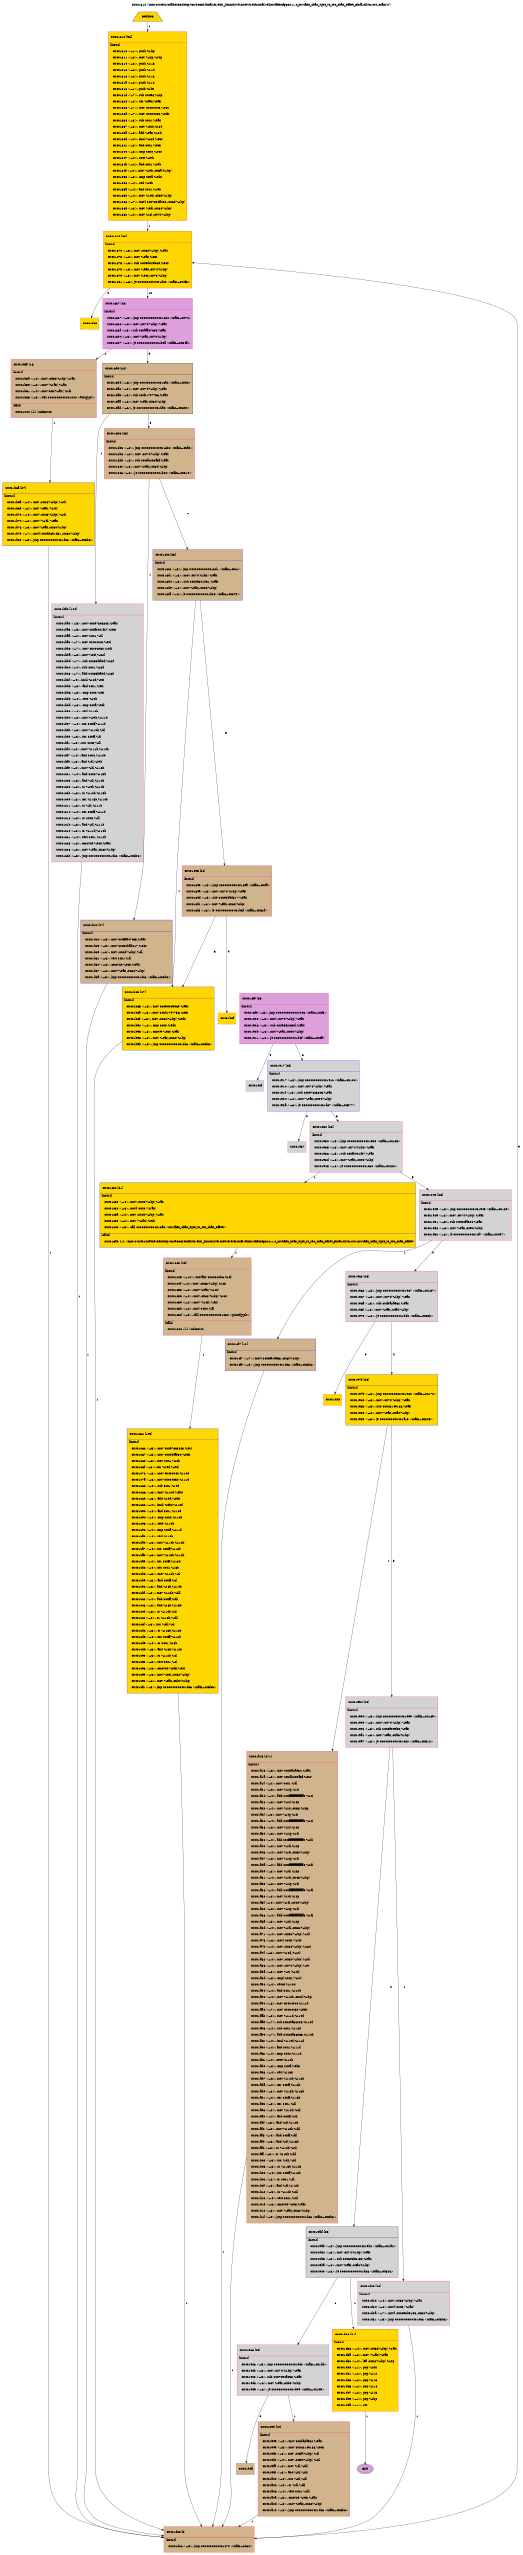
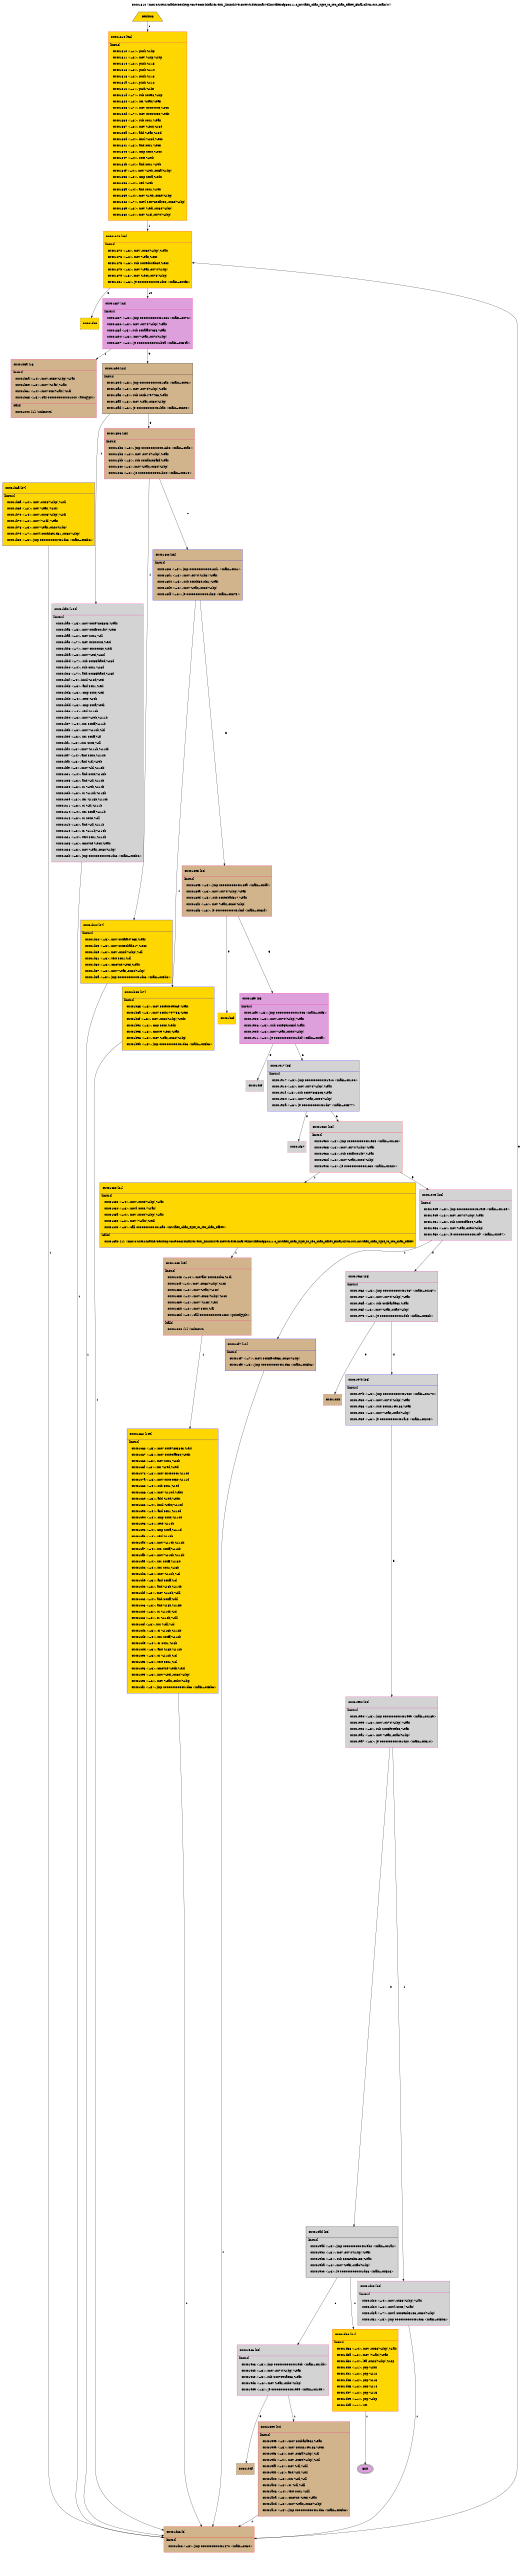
edge "0x401b5a [16]" -> "0x401b6a [27]": removed, label "1"
edge "0x4018e5 [25]" -> "0x401b85 [27]": now "0x4018e5 [25]" -> "0x4018fe [25]"
node "0x401b24 [27]": fillcolor tan -> gold
node "0x401d4b": fillcolor gold -> tan
node "0x40197b [25]": fillcolor gold -> lightgrey
node "0x401a15 [271]": removed
